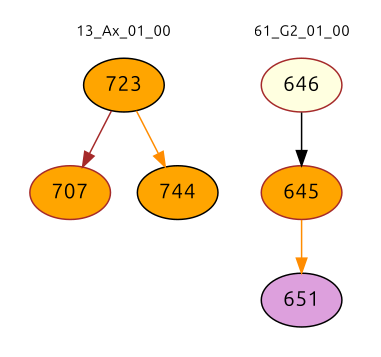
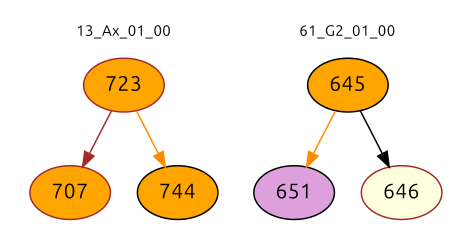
node "723": color black -> brown
edge "646" -> "645": reversed
node "645": color brown -> black
